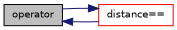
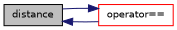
node "operator": label "operator" -> "distance"
node "distance==": label "distance==" -> "operator=="
